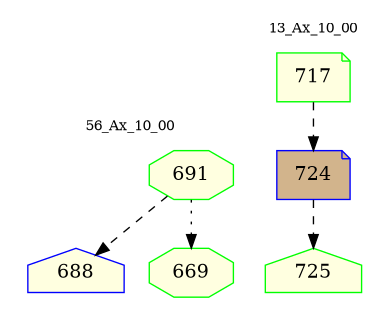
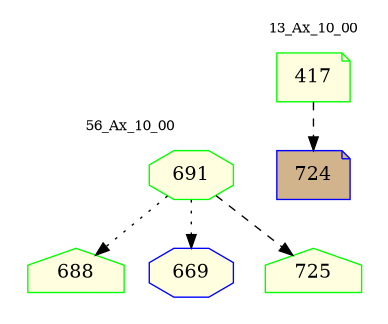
node "717": label "717" -> "417"
edge "724" -> "725": now "691" -> "725"
edge "691" -> "688": style dashed -> dotted
node "688": color blue -> green
node "669": color green -> blue
